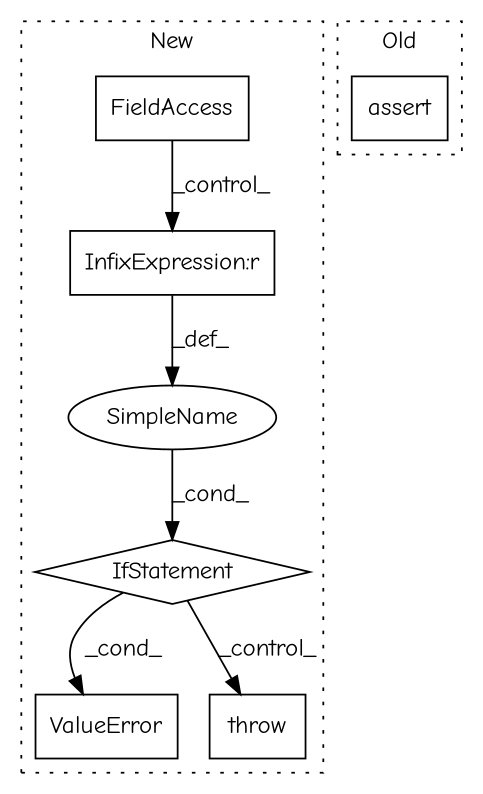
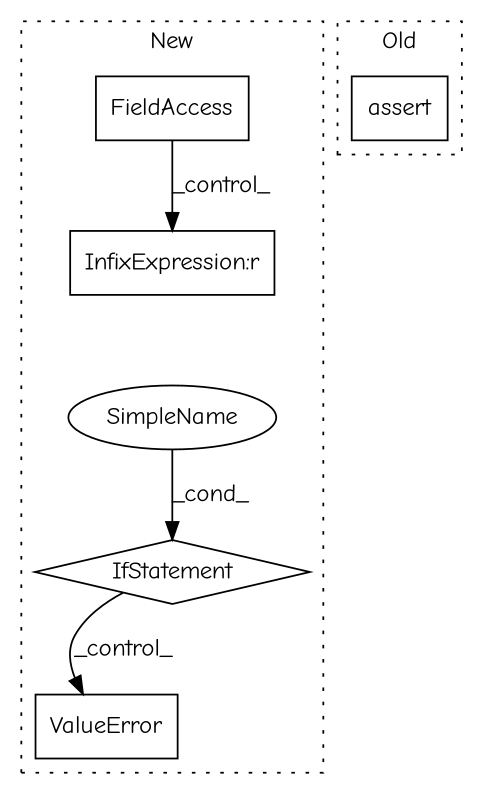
edge "InfixExpression:r" -> "SimpleName": removed, label "_def_"
edge "IfStatement" -> "ValueError": label "_cond_" -> "_control_"
node "throw": removed
